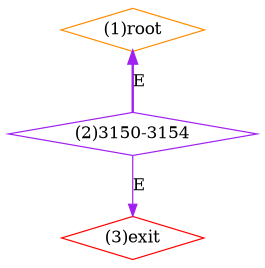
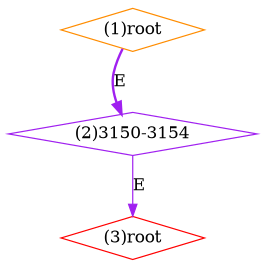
edge "(2)3150-3154" -> "(1)root": reversed
node "(3)exit": label "(3)exit" -> "(3)root"
